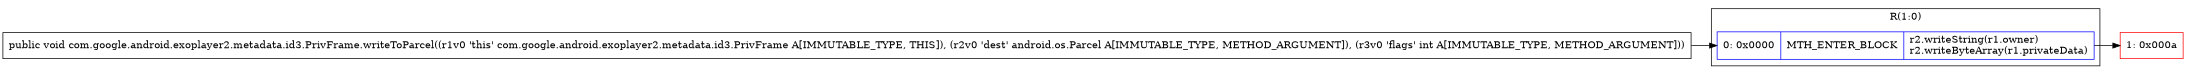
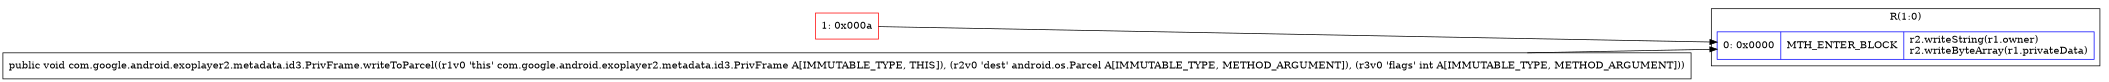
edge "0: 0x0000" -> "1: 0x000a": reversed
